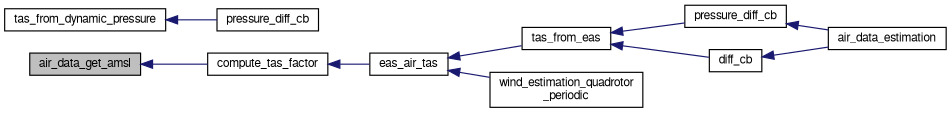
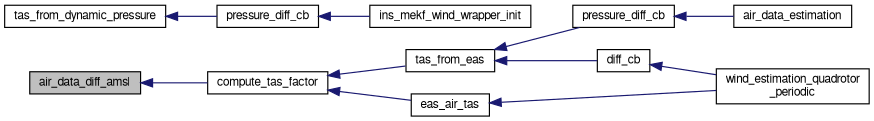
node "ins_mekf_wind_wrapper_init": added
edge "tas_from_eas" -> "eas_air_tas": now "tas_from_eas" -> "compute_tas_factor"
edge "air_data_estimation" -> "diff_cb": now "wind_estimation_quadrotor _periodic" -> "diff_cb"
node "air_data_get_amsl": label "air_data_get_amsl" -> "air_data_diff_amsl"
